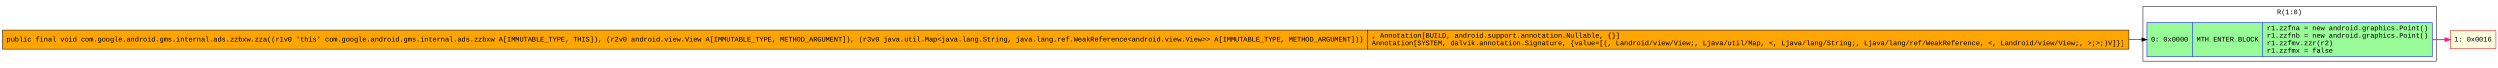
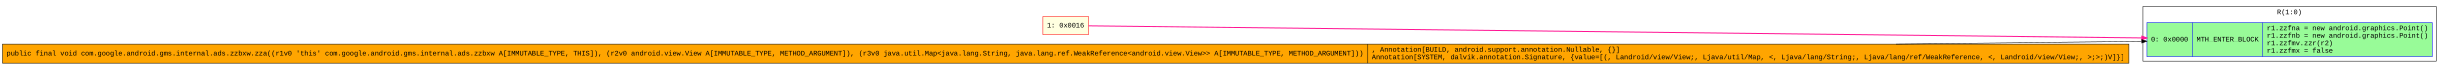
edge "0: 0x0000" -> "1: 0x0016": reversed
